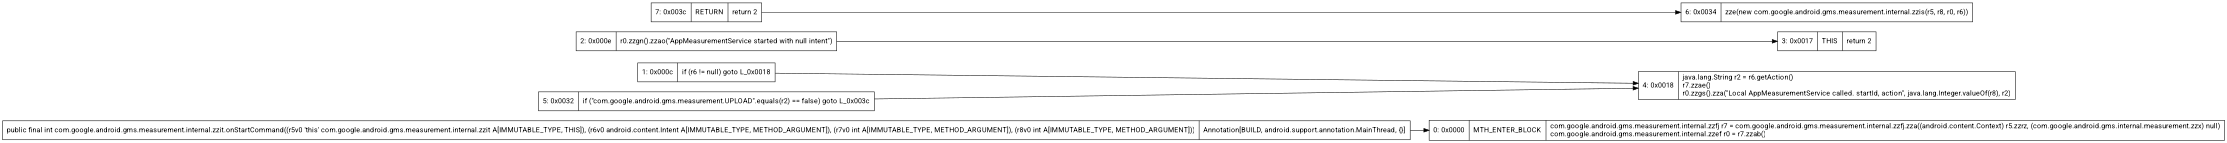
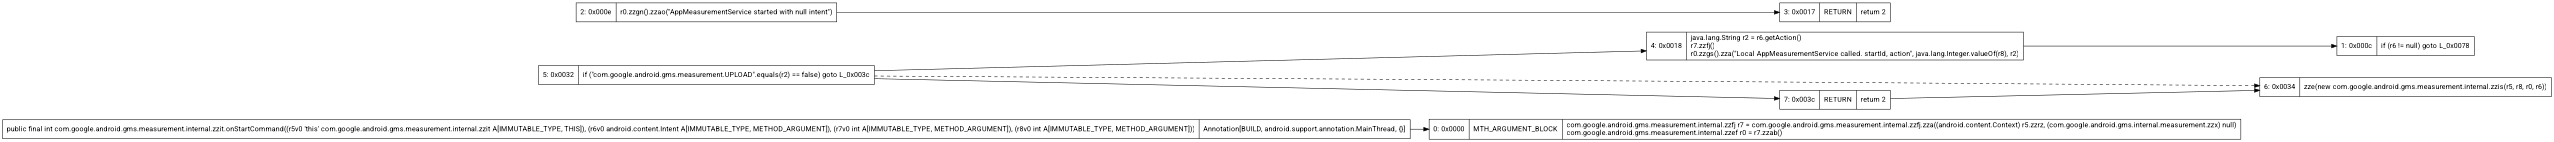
node "3: 0x0017": text "THIS" -> "RETURN"
node "1: 0x000c": text "if (r6 != null) goto L_0x0018" -> "if (r6 != null) goto L_0x0078"
edge "1: 0x000c" -> "4: 0x0018": reversed
edge "5: 0x0032" -> "6: 0x0034": added
node "4: 0x0018": text "r7.zzae()" -> "r7.zzfj()"
edge "5: 0x0032" -> "7: 0x003c": added
node "0: 0x0000": text "MTH_ENTER_BLOCK" -> "MTH_ARGUMENT_BLOCK"
